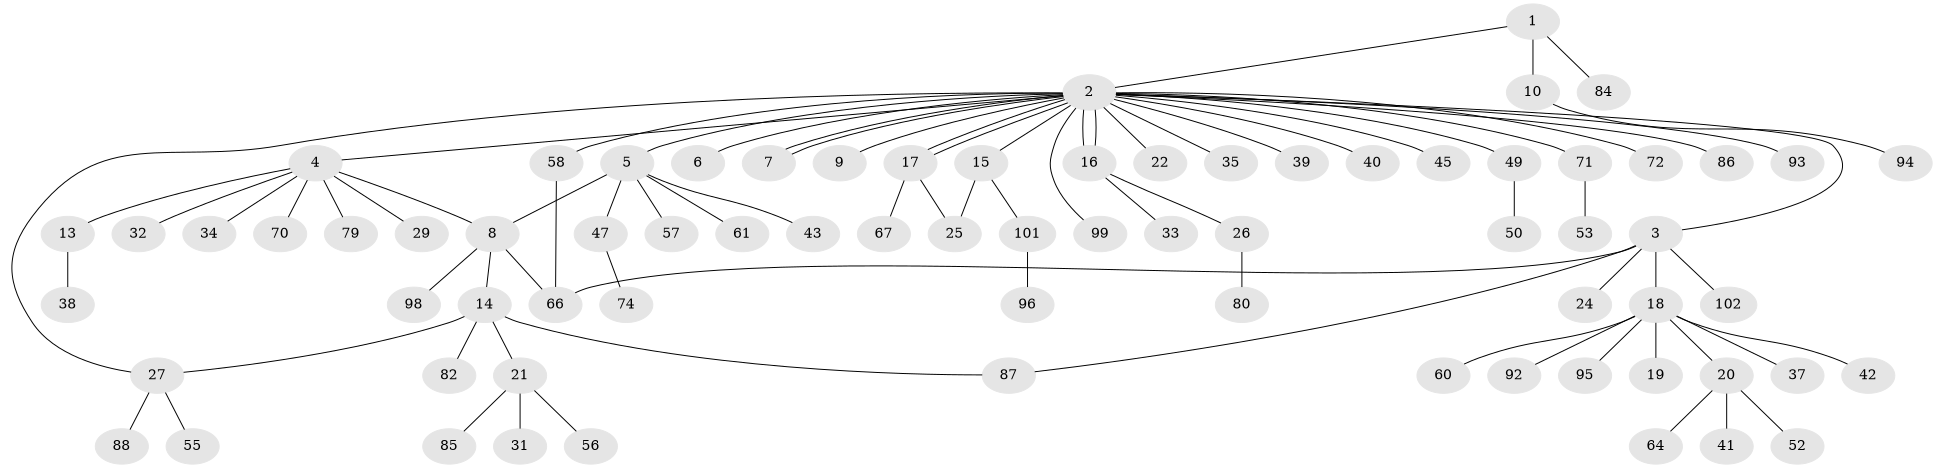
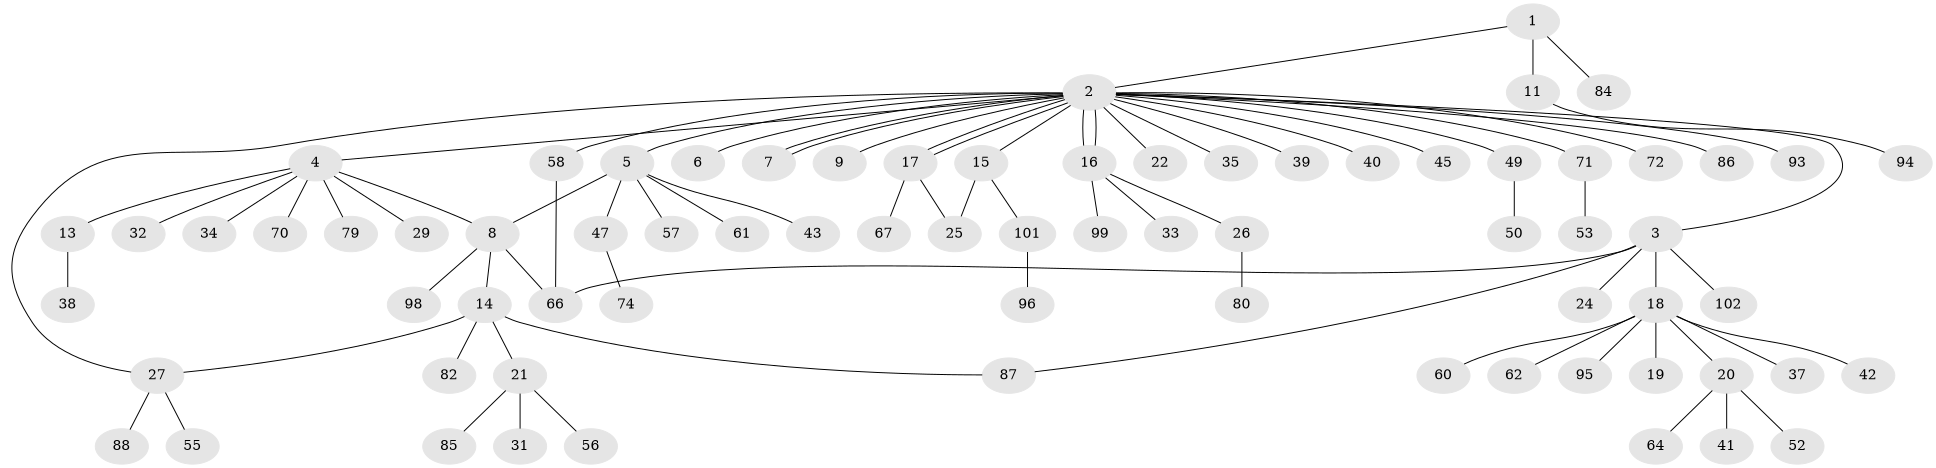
node "10": label "10" -> "11"
edge "2" -- "99": now "16" -- "99"
node "92": label "92" -> "62"
